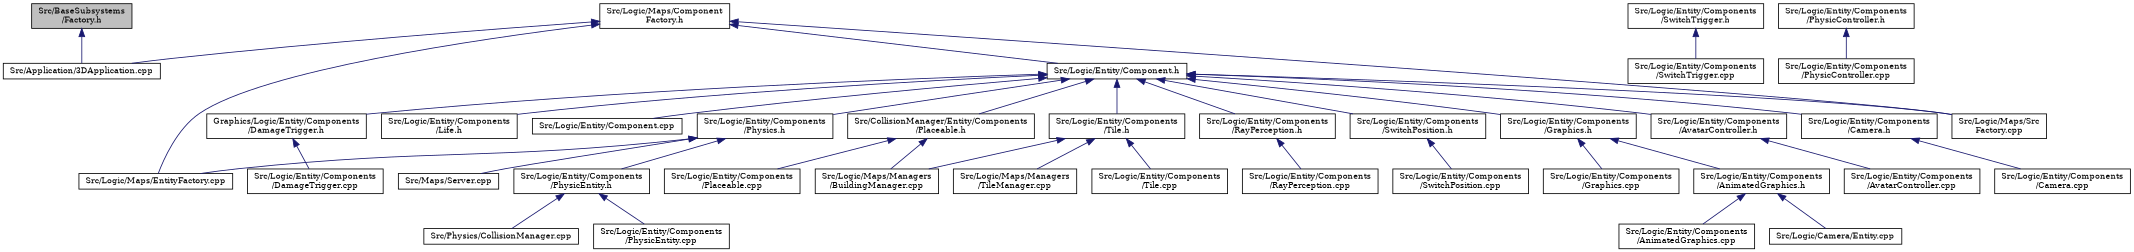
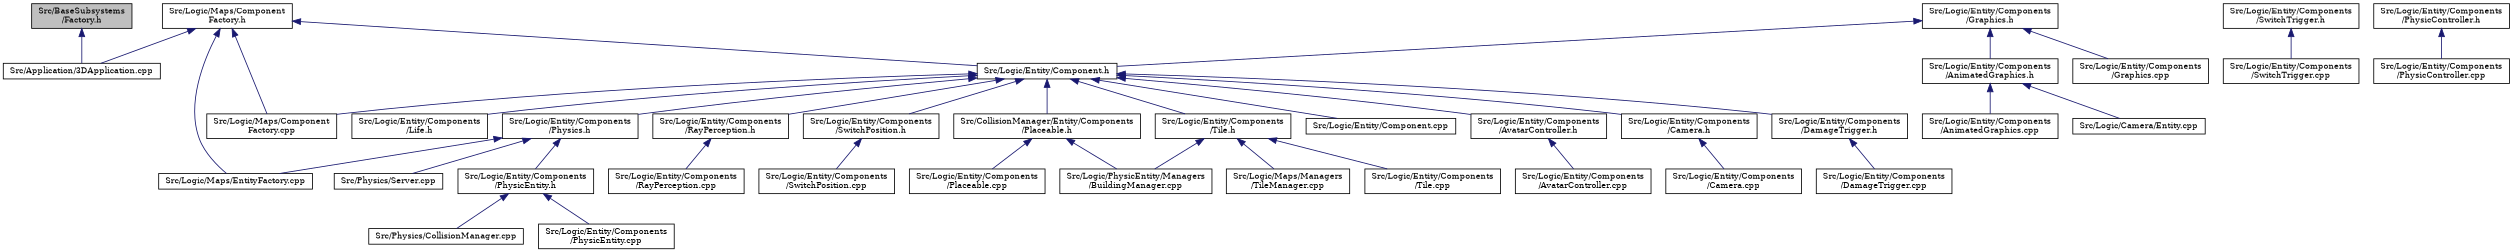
edge "Src/Logic/Entity/Components /Graphics.h" -> "Src/Logic/Entity/Component.h": reversed
node "Graphics/Logic/Entity/Components /DamageTrigger.h": label "Graphics/Logic/Entity/Components /DamageTrigger.h" -> "Src/Logic/Entity/Components /DamageTrigger.h"
node "Src/Logic/Maps/Src Factory.cpp": label "Src/Logic/Maps/Src Factory.cpp" -> "Src/Logic/Maps/Component Factory.cpp"
node "Src/Maps/Server.cpp": label "Src/Maps/Server.cpp" -> "Src/Physics/Server.cpp"
node "Src/Logic/Maps/Managers /BuildingManager.cpp": label "Src/Logic/Maps/Managers /BuildingManager.cpp" -> "Src/Logic/PhysicEntity/Managers /BuildingManager.cpp"
